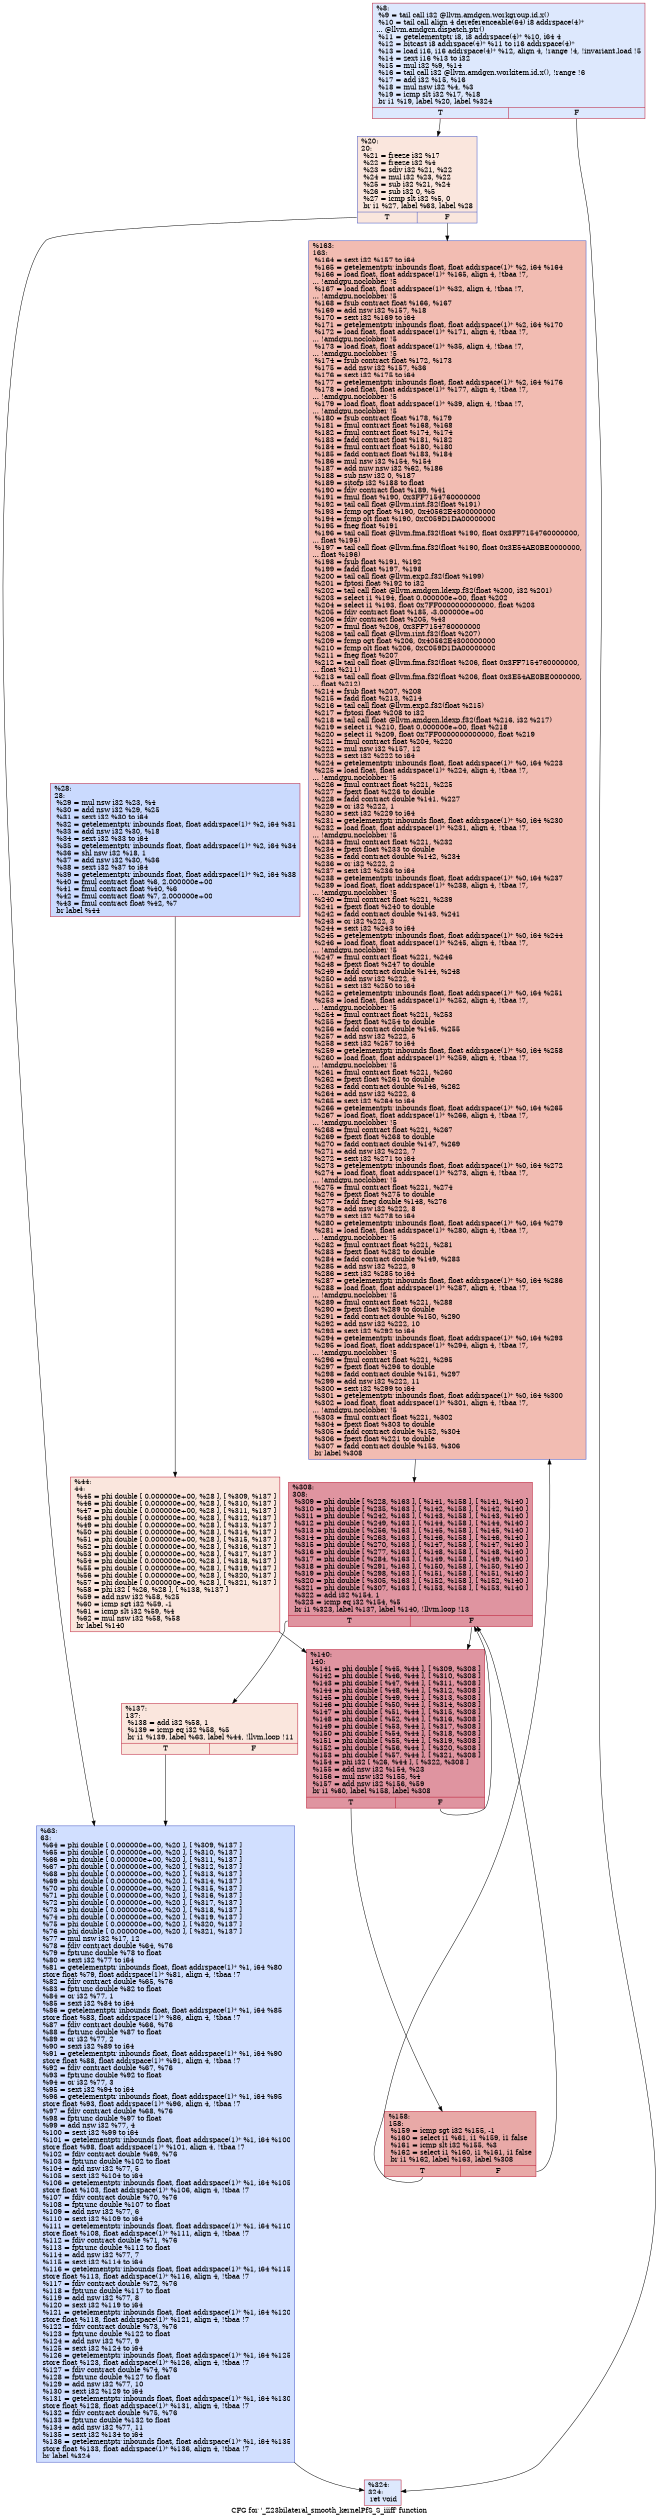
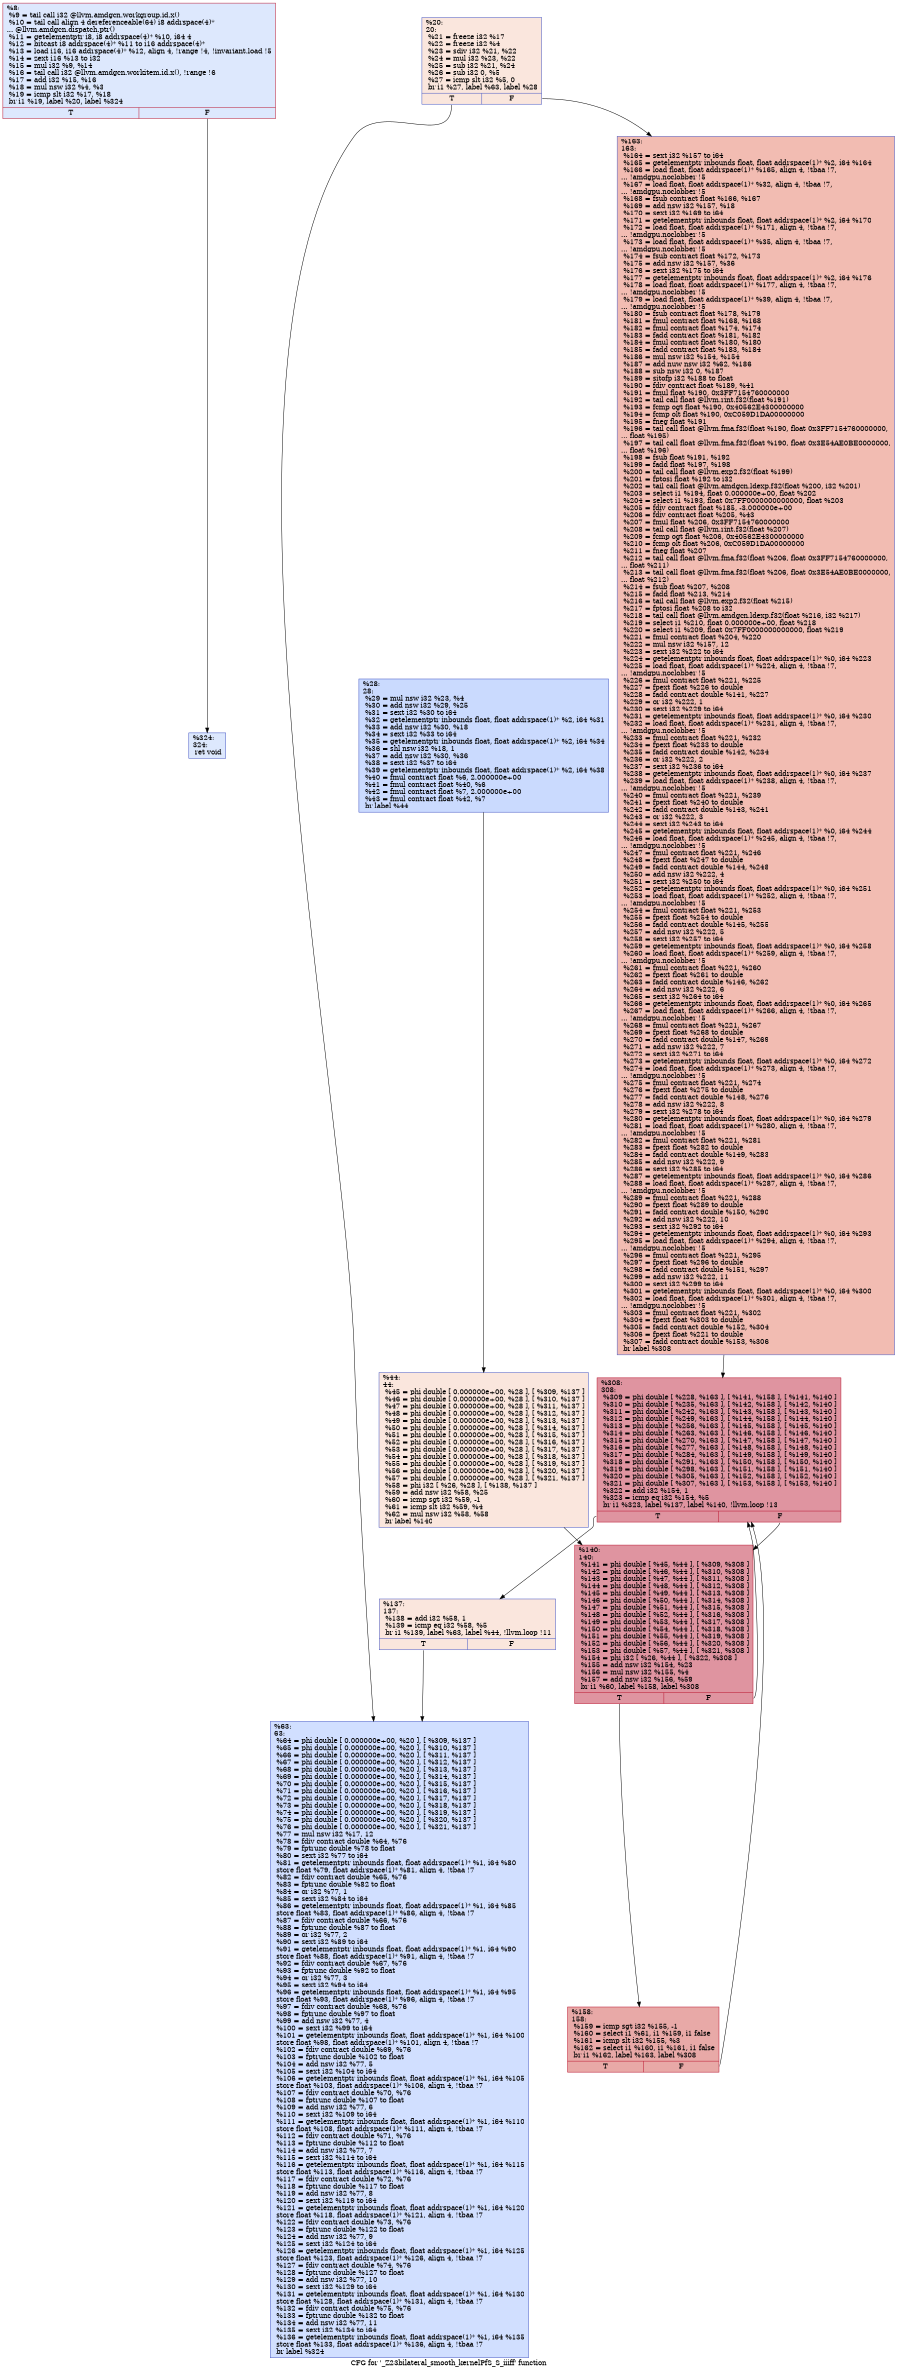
edge "%8:" -> "%20:": removed
node "%28:": color #b70d28ff -> #3d50c3ff
node "%163:": text "%277 = fadd fneg double %148, %276" -> "%277 = fadd contract double %148, %276"
node "%44:": color #b70d28ff -> #3d50c3ff
node "%137:": color #b70d28ff -> #3d50c3ff
edge "%158:" -> "%163:": removed
edge "%63:" -> "%324:": removed
node "%324:": color #b70d28ff -> #3d50c3ff
